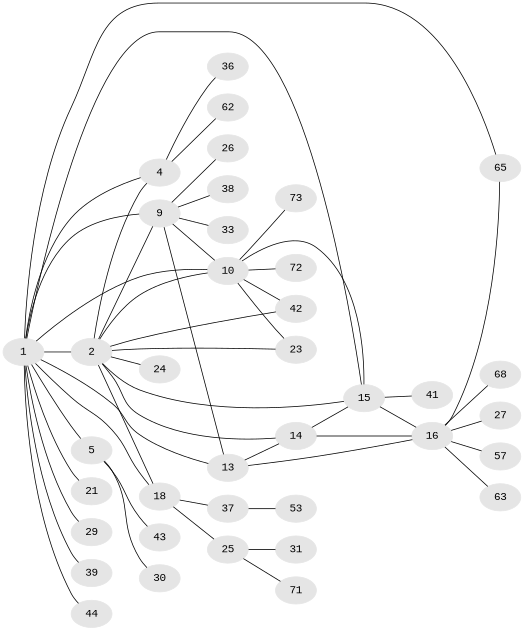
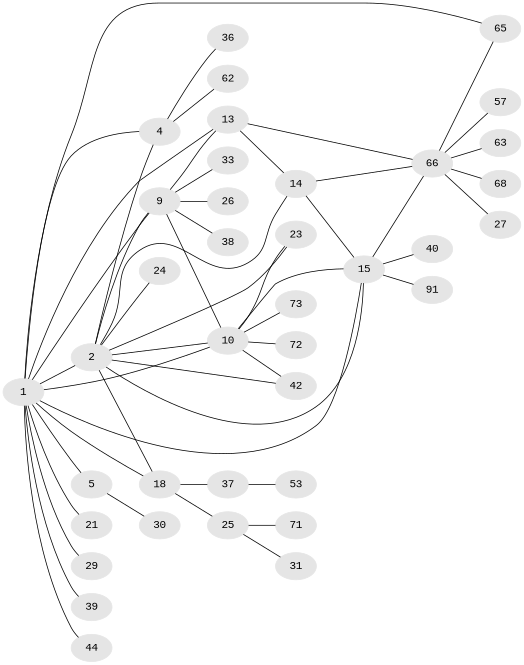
node "40": added
node "41": label "41" -> "91"
node "16": label "16" -> "66"
node "43": removed
